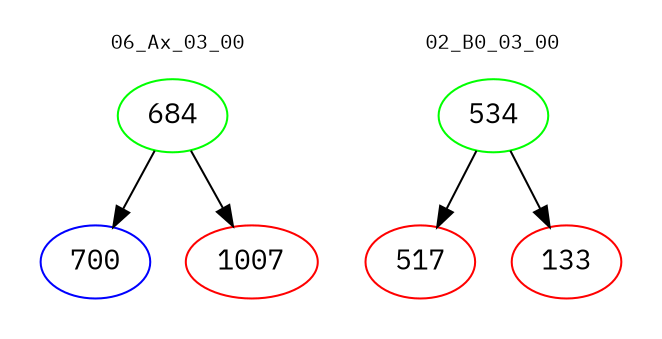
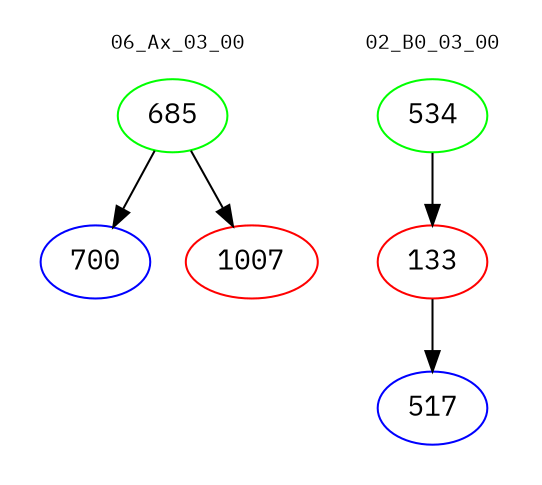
node "684": label "684" -> "685"
edge "534" -> "517": now "133" -> "517"
node "517": color red -> blue
